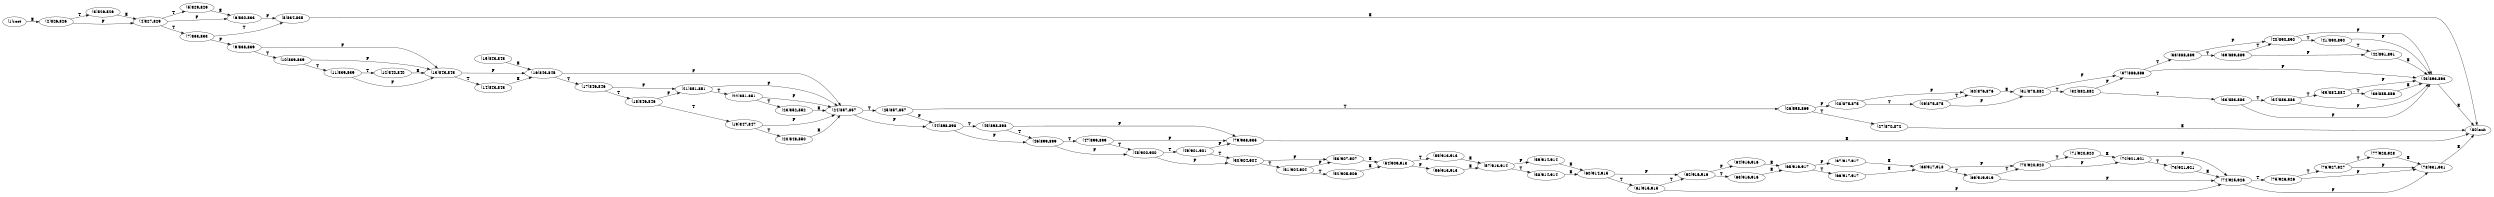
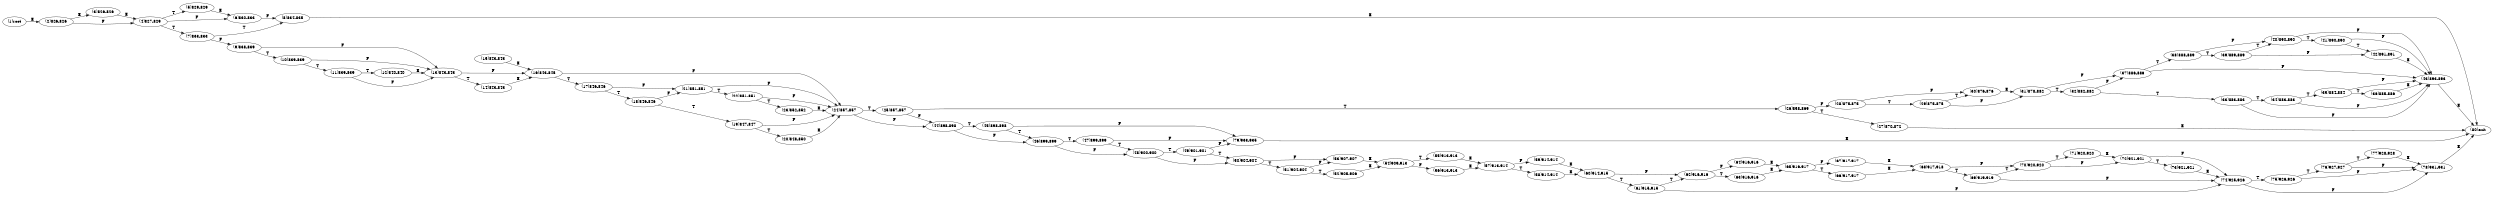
edge "(2)826-826" -> "(3)826-826": label "T" -> "E"
